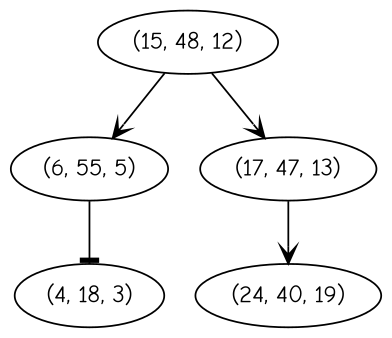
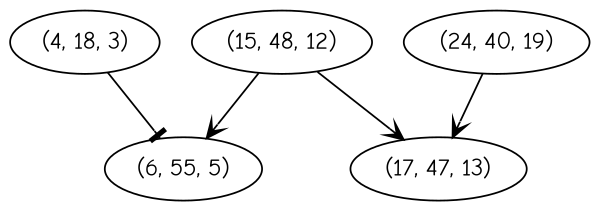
edge "(17, 47, 13)" -> "(24, 40, 19)": reversed
edge "(6, 55, 5)" -> "(4, 18, 3)": reversed
